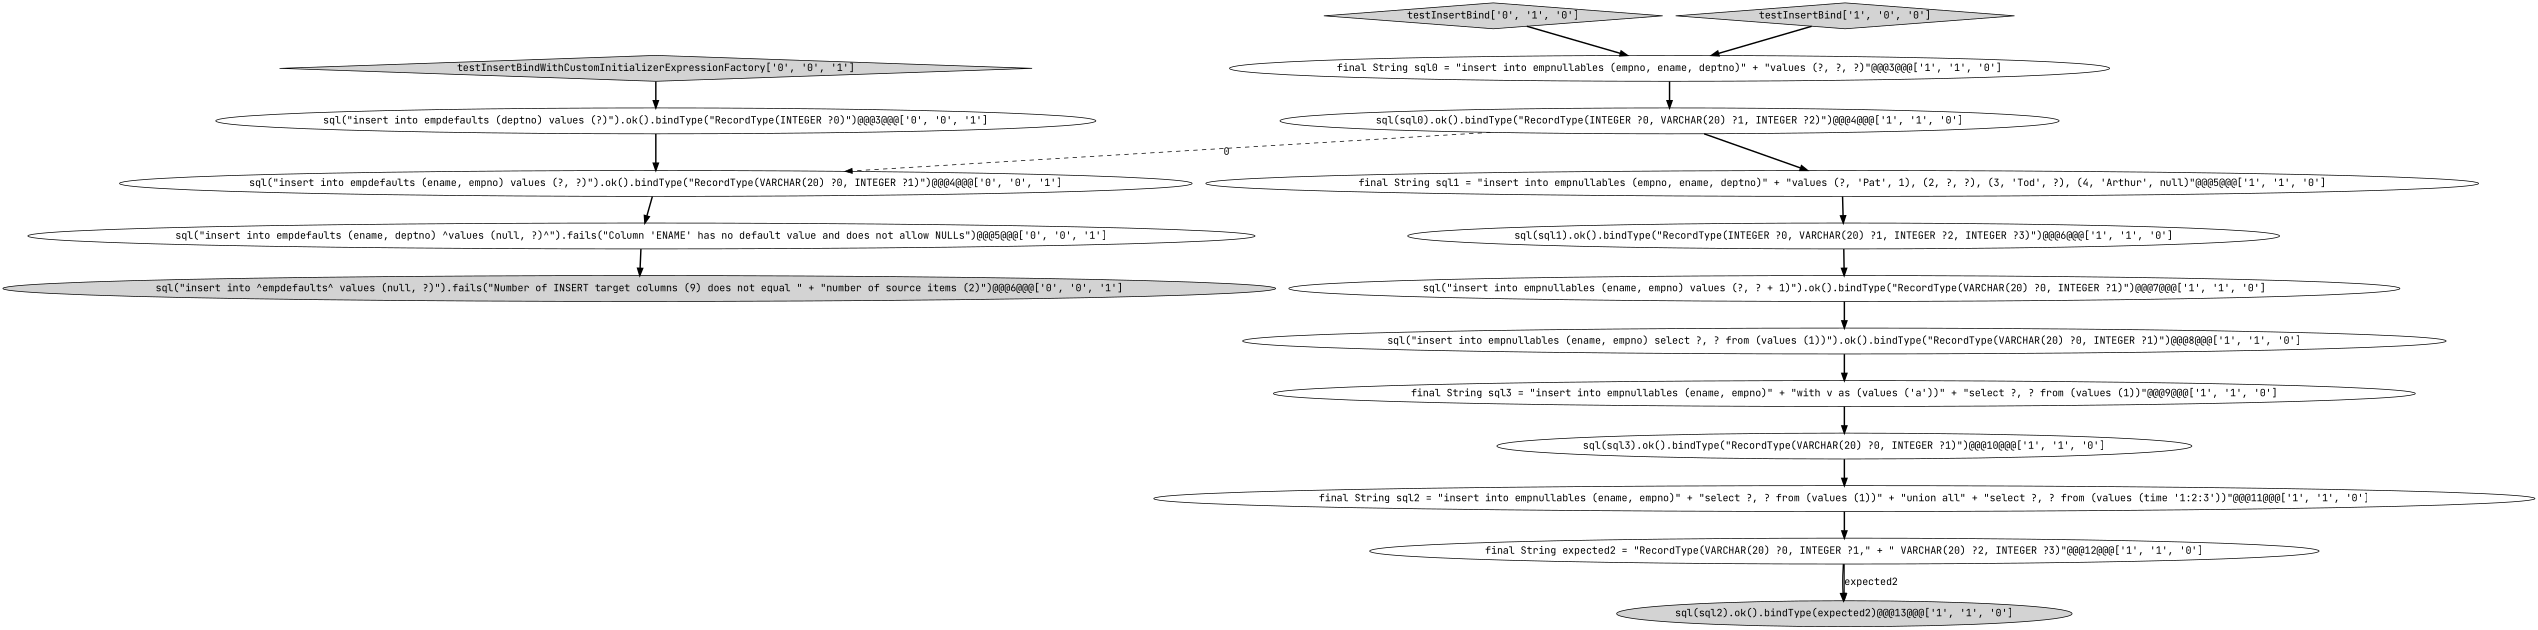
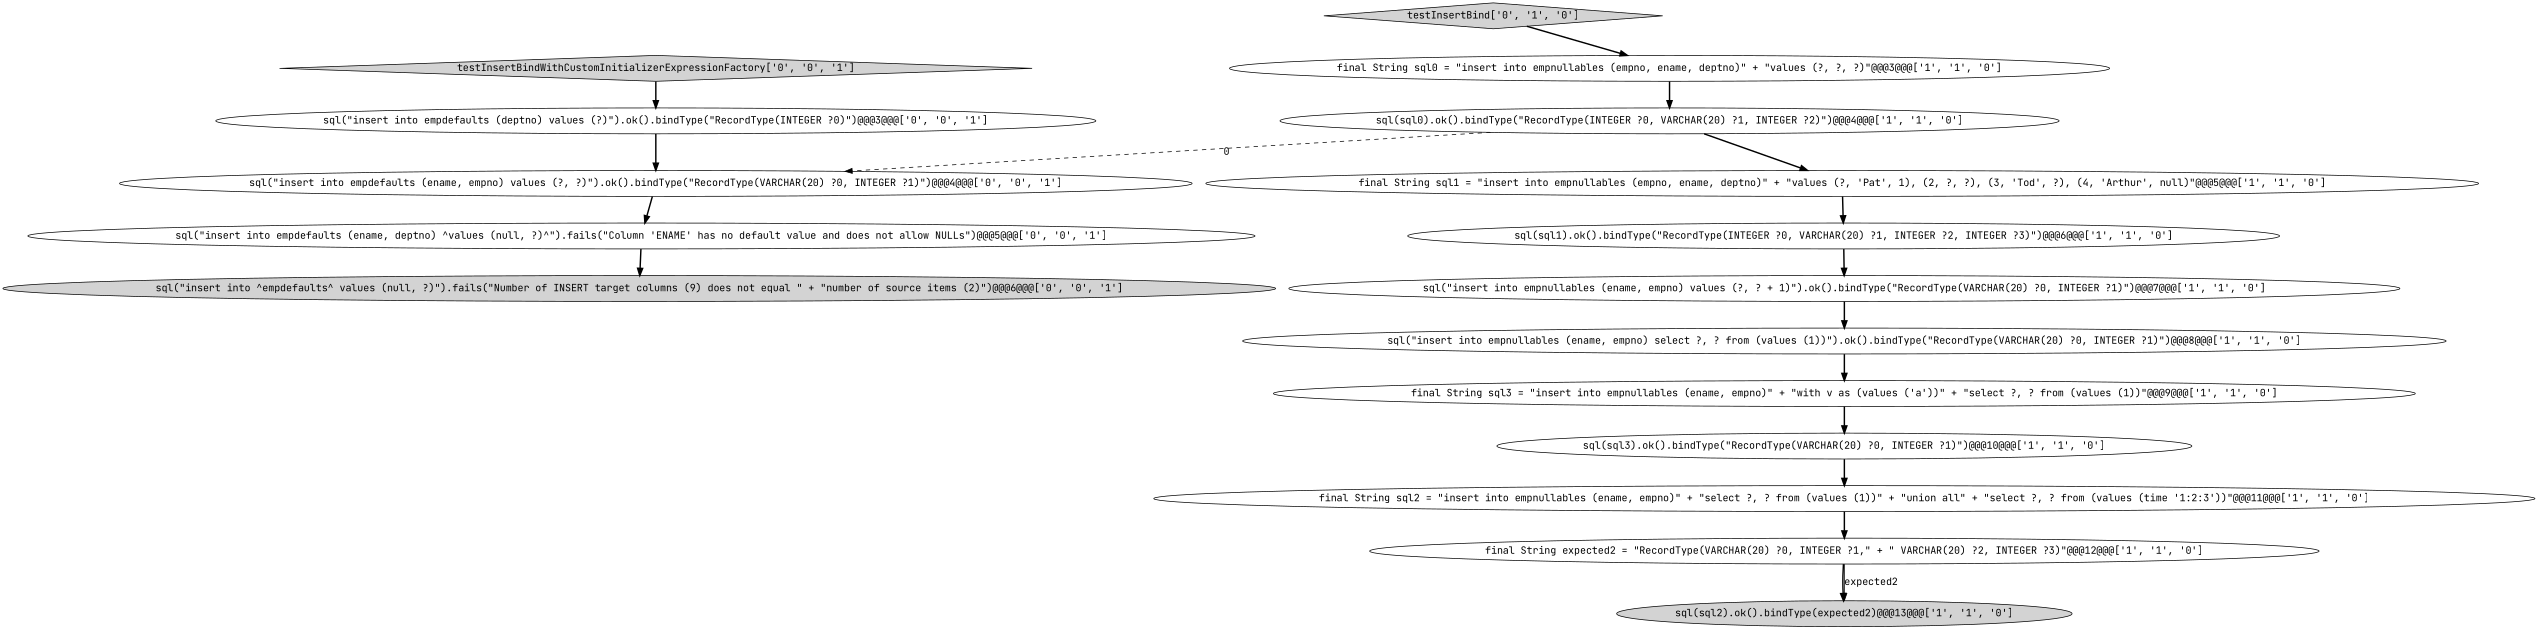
node "testInsertBind['1', '0', '0']": removed
